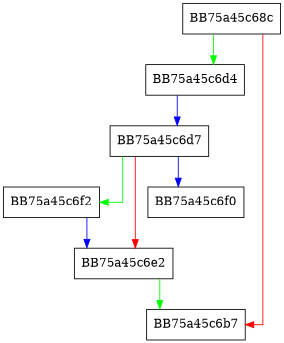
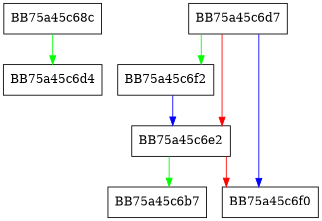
edge "BB75a45c6d4" -> "BB75a45c6d7": removed
edge "BB75a45c6e2" -> "BB75a45c6f0": added
edge "BB75a45c68c" -> "BB75a45c6b7": removed
